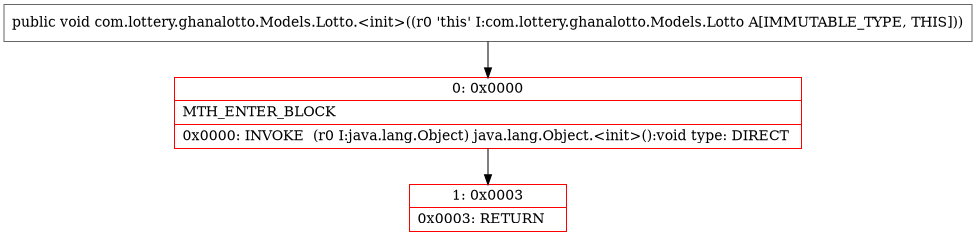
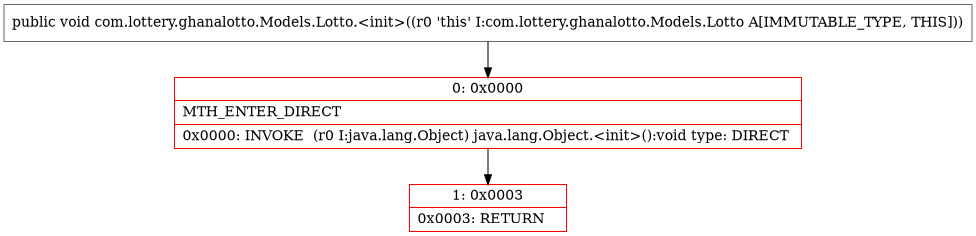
node "0: 0x0000": text "MTH_ENTER_BLOCK" -> "MTH_ENTER_DIRECT"
